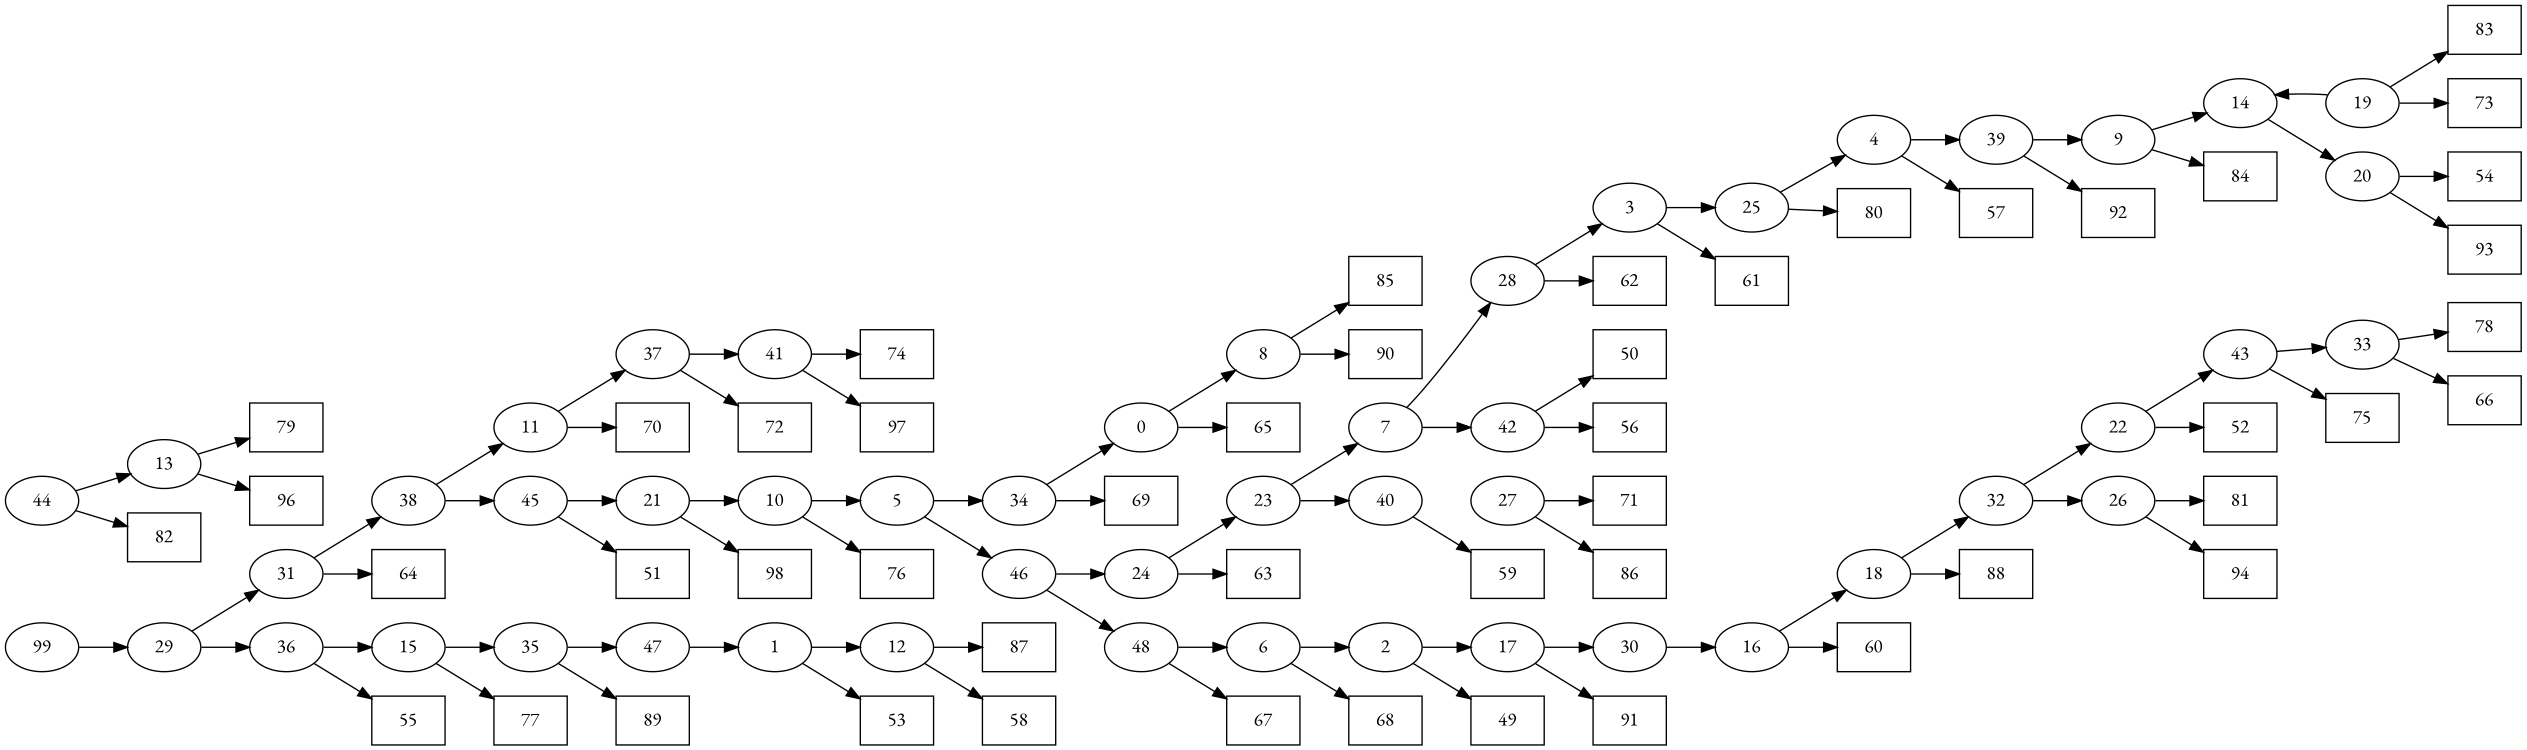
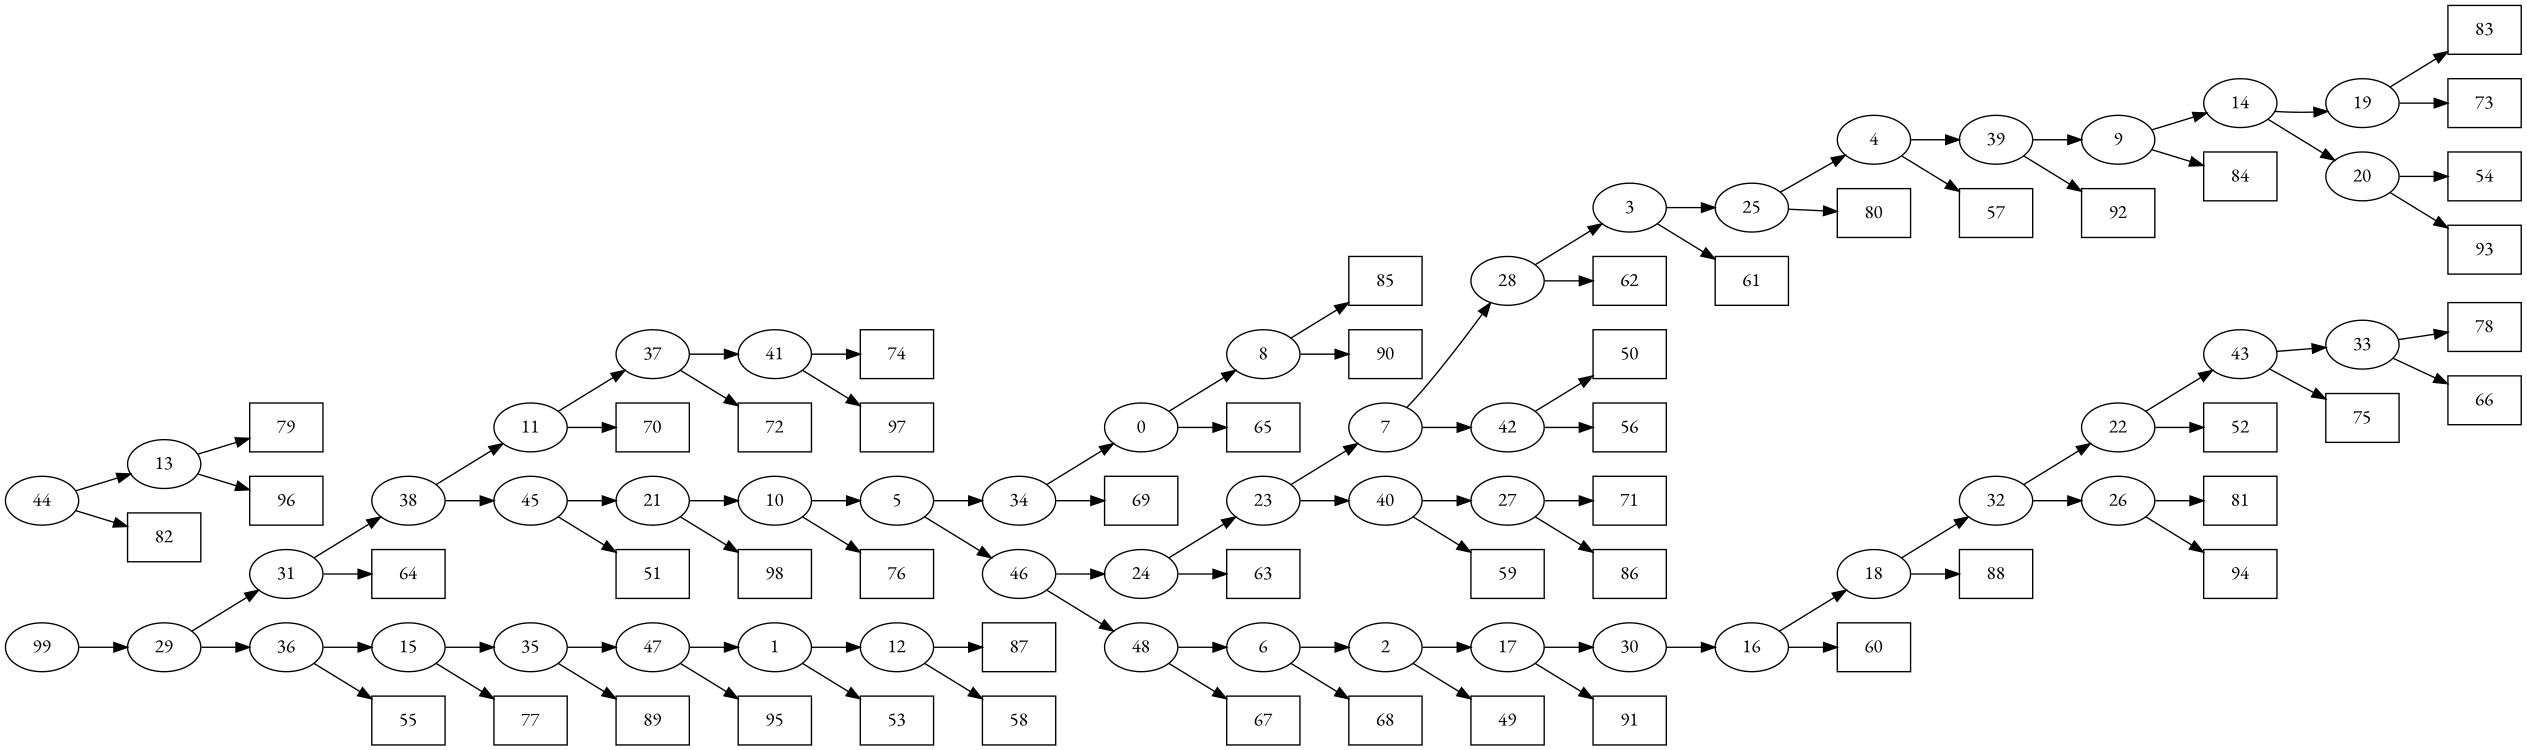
edge "19" -> "14": reversed
edge "40" -> "27": added
node "95": added
